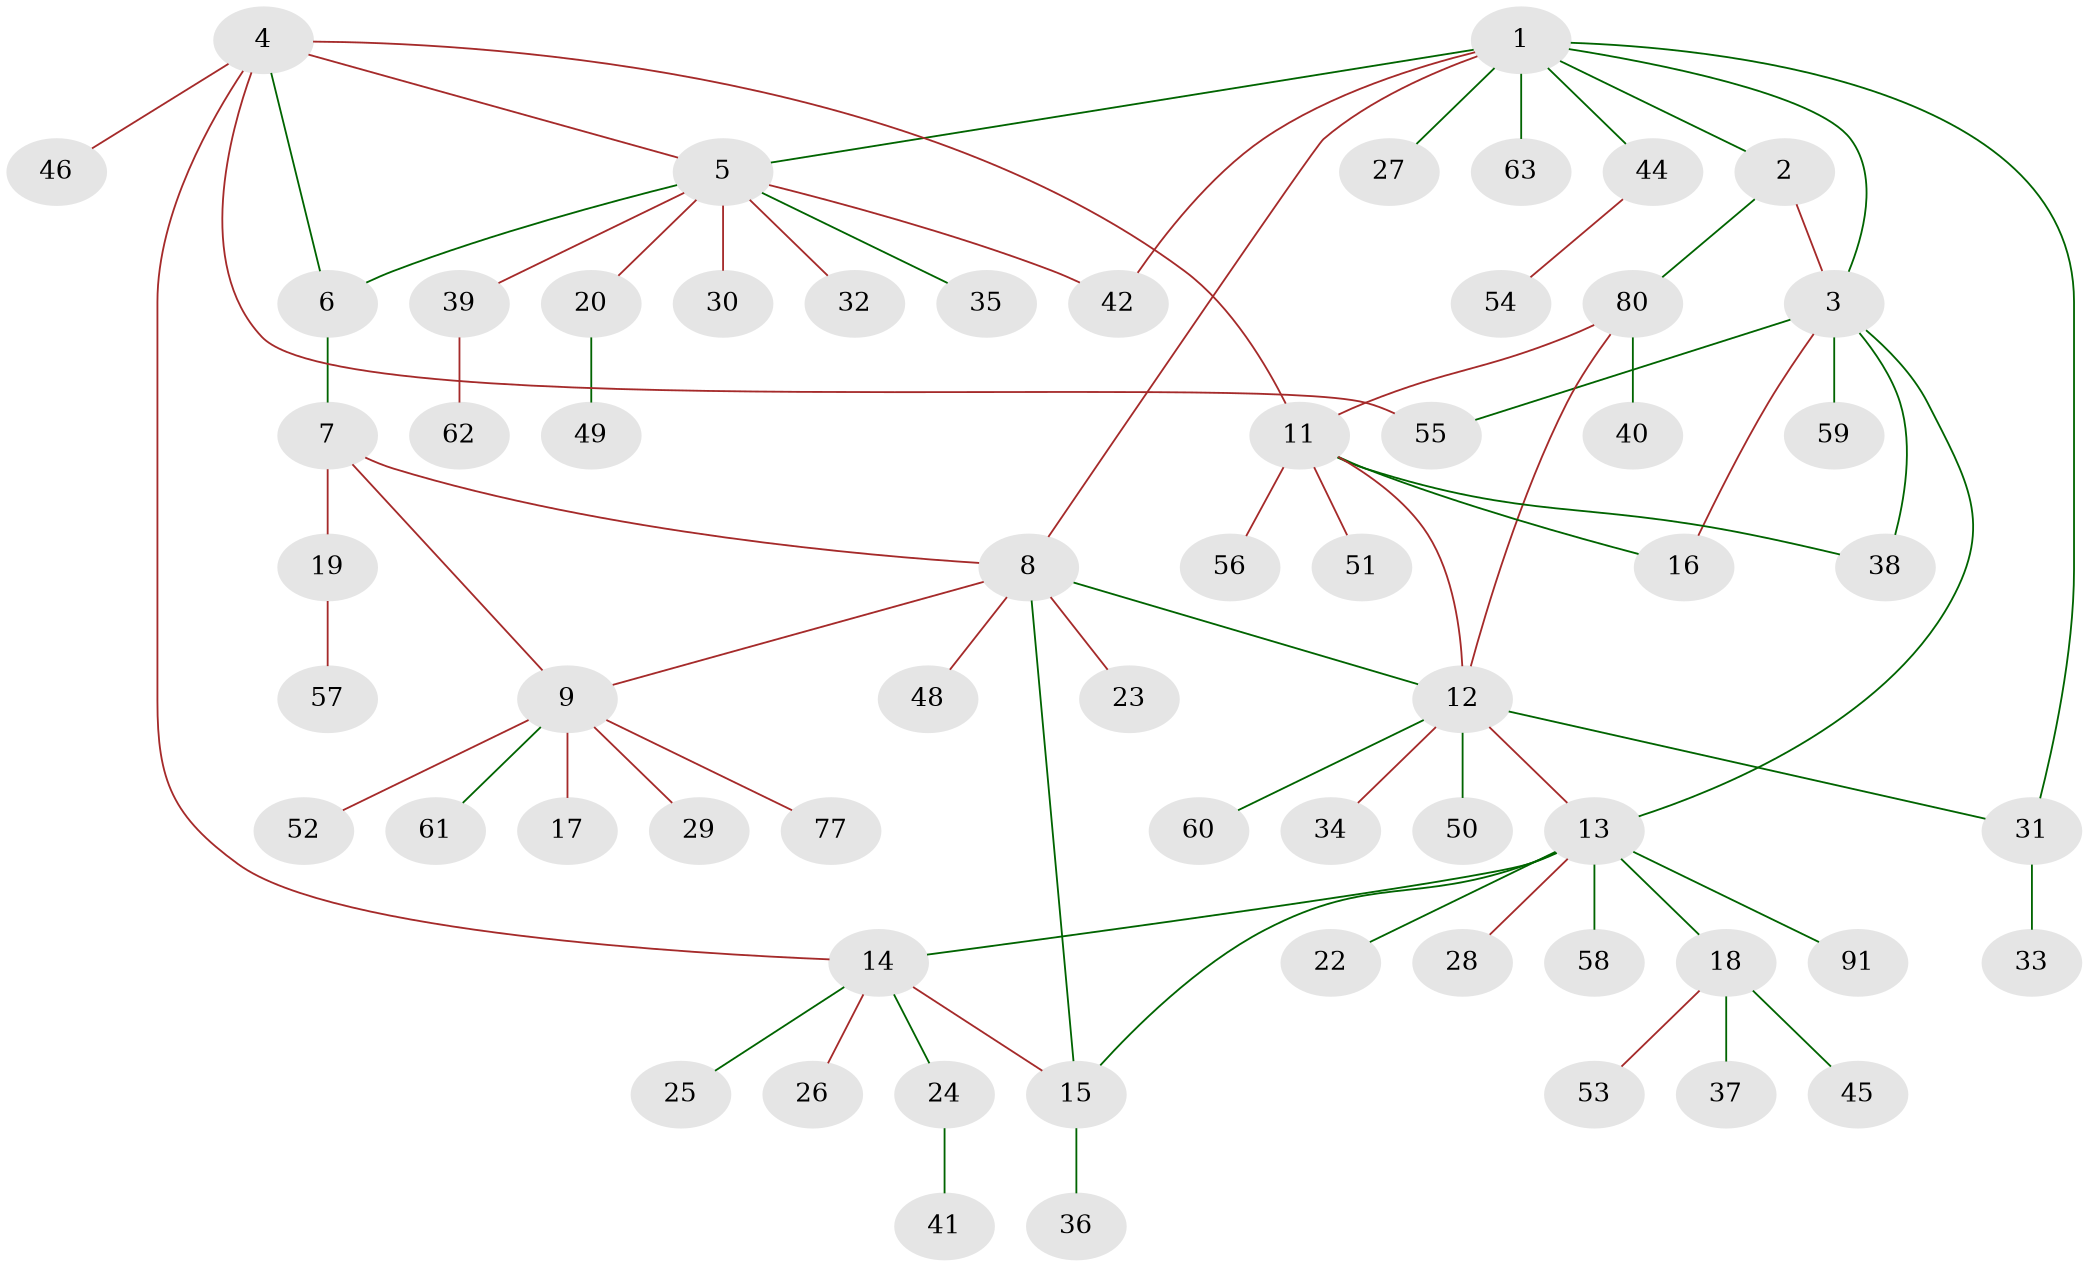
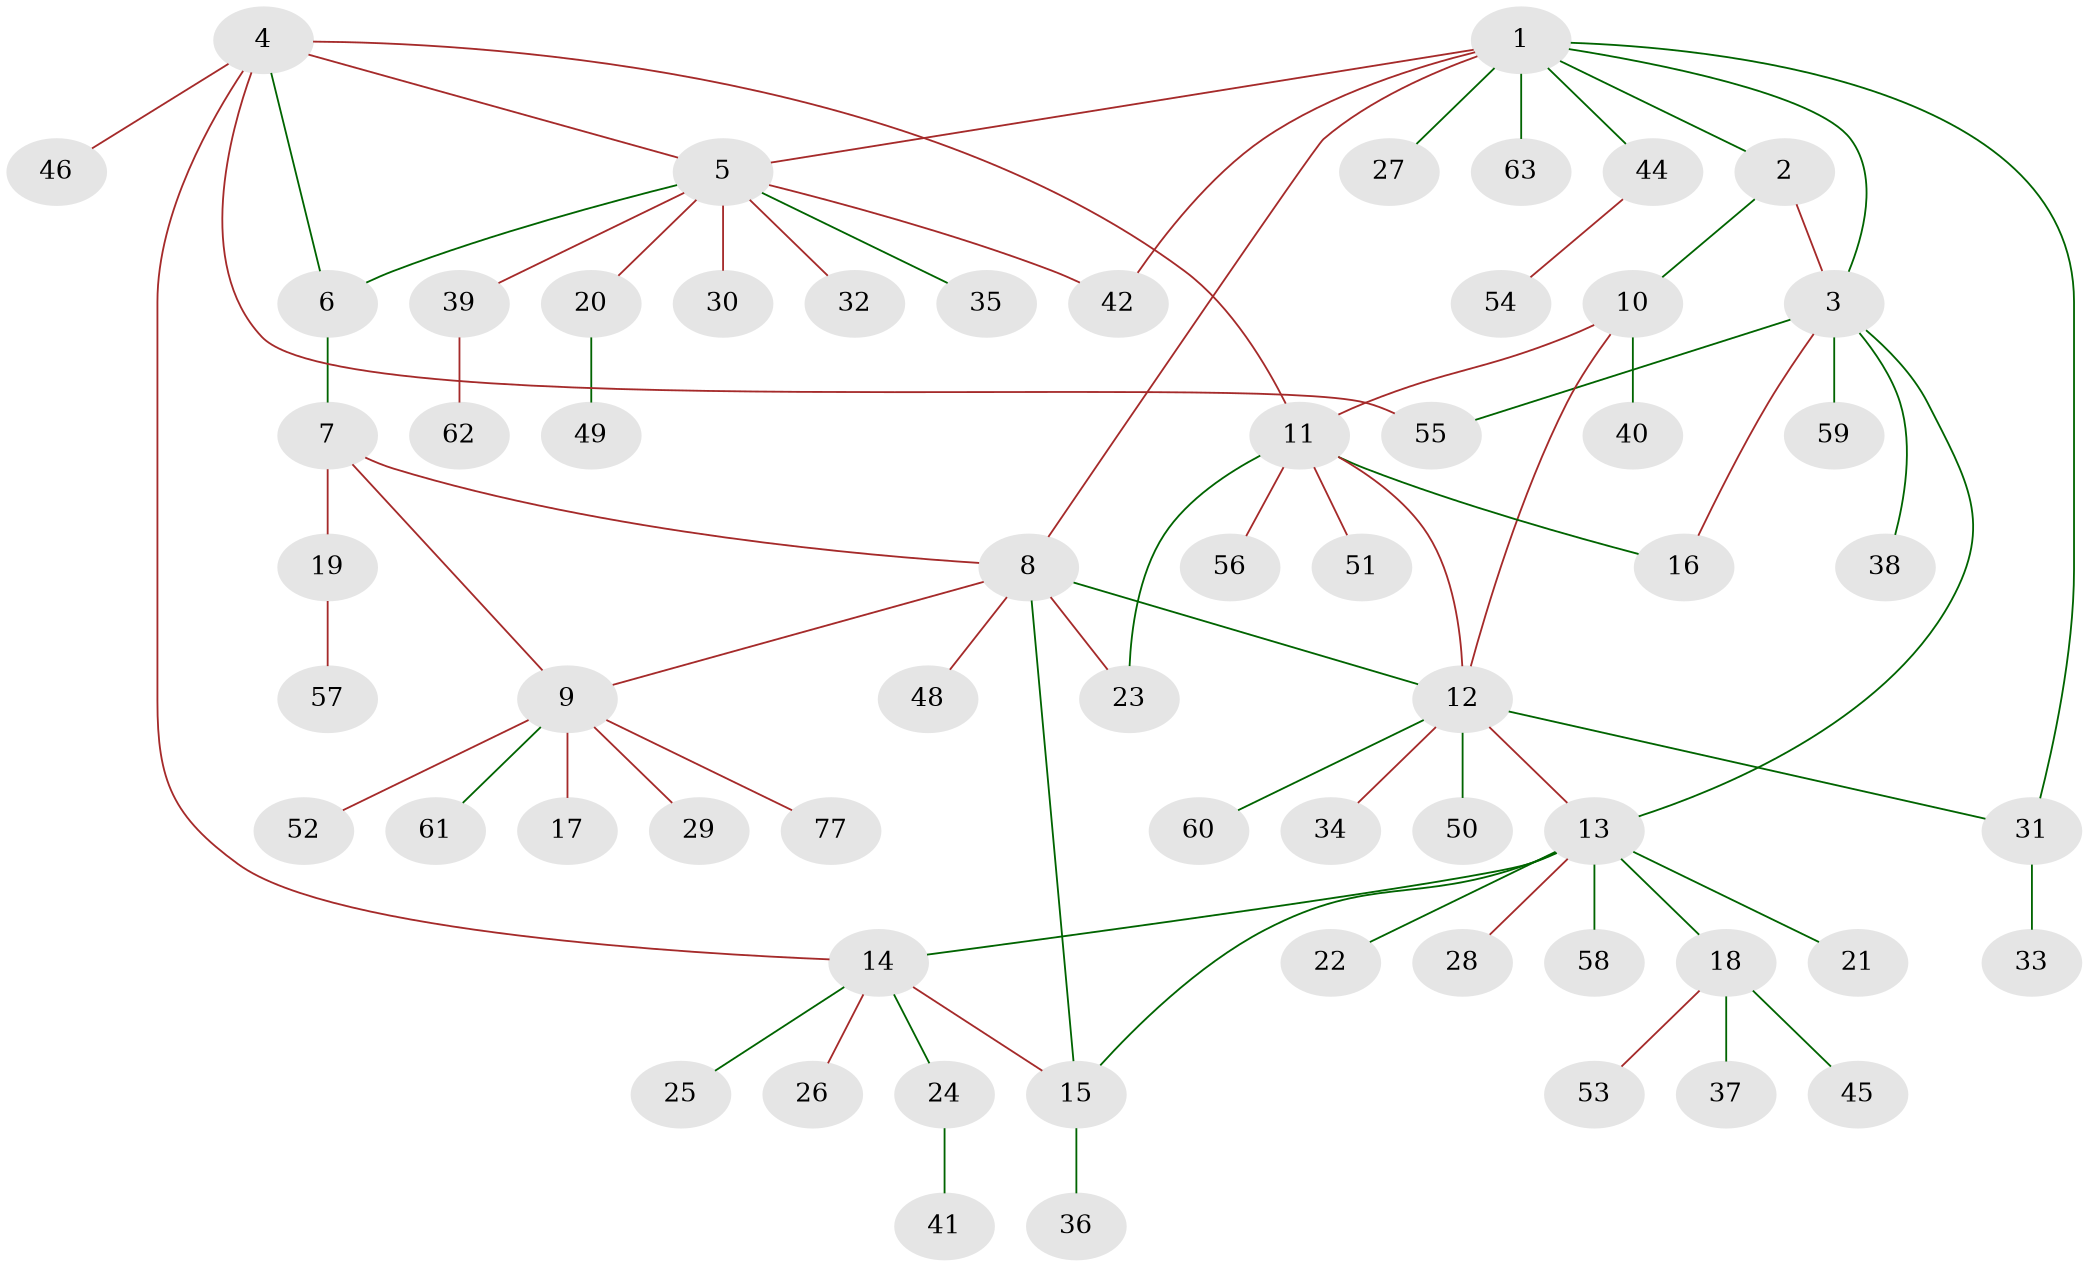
edge "1" -- "5": color darkgreen -> brown
node "80": label "80" -> "10"
edge "11" -- "38": now "11" -- "23"
node "91": label "91" -> "21"
